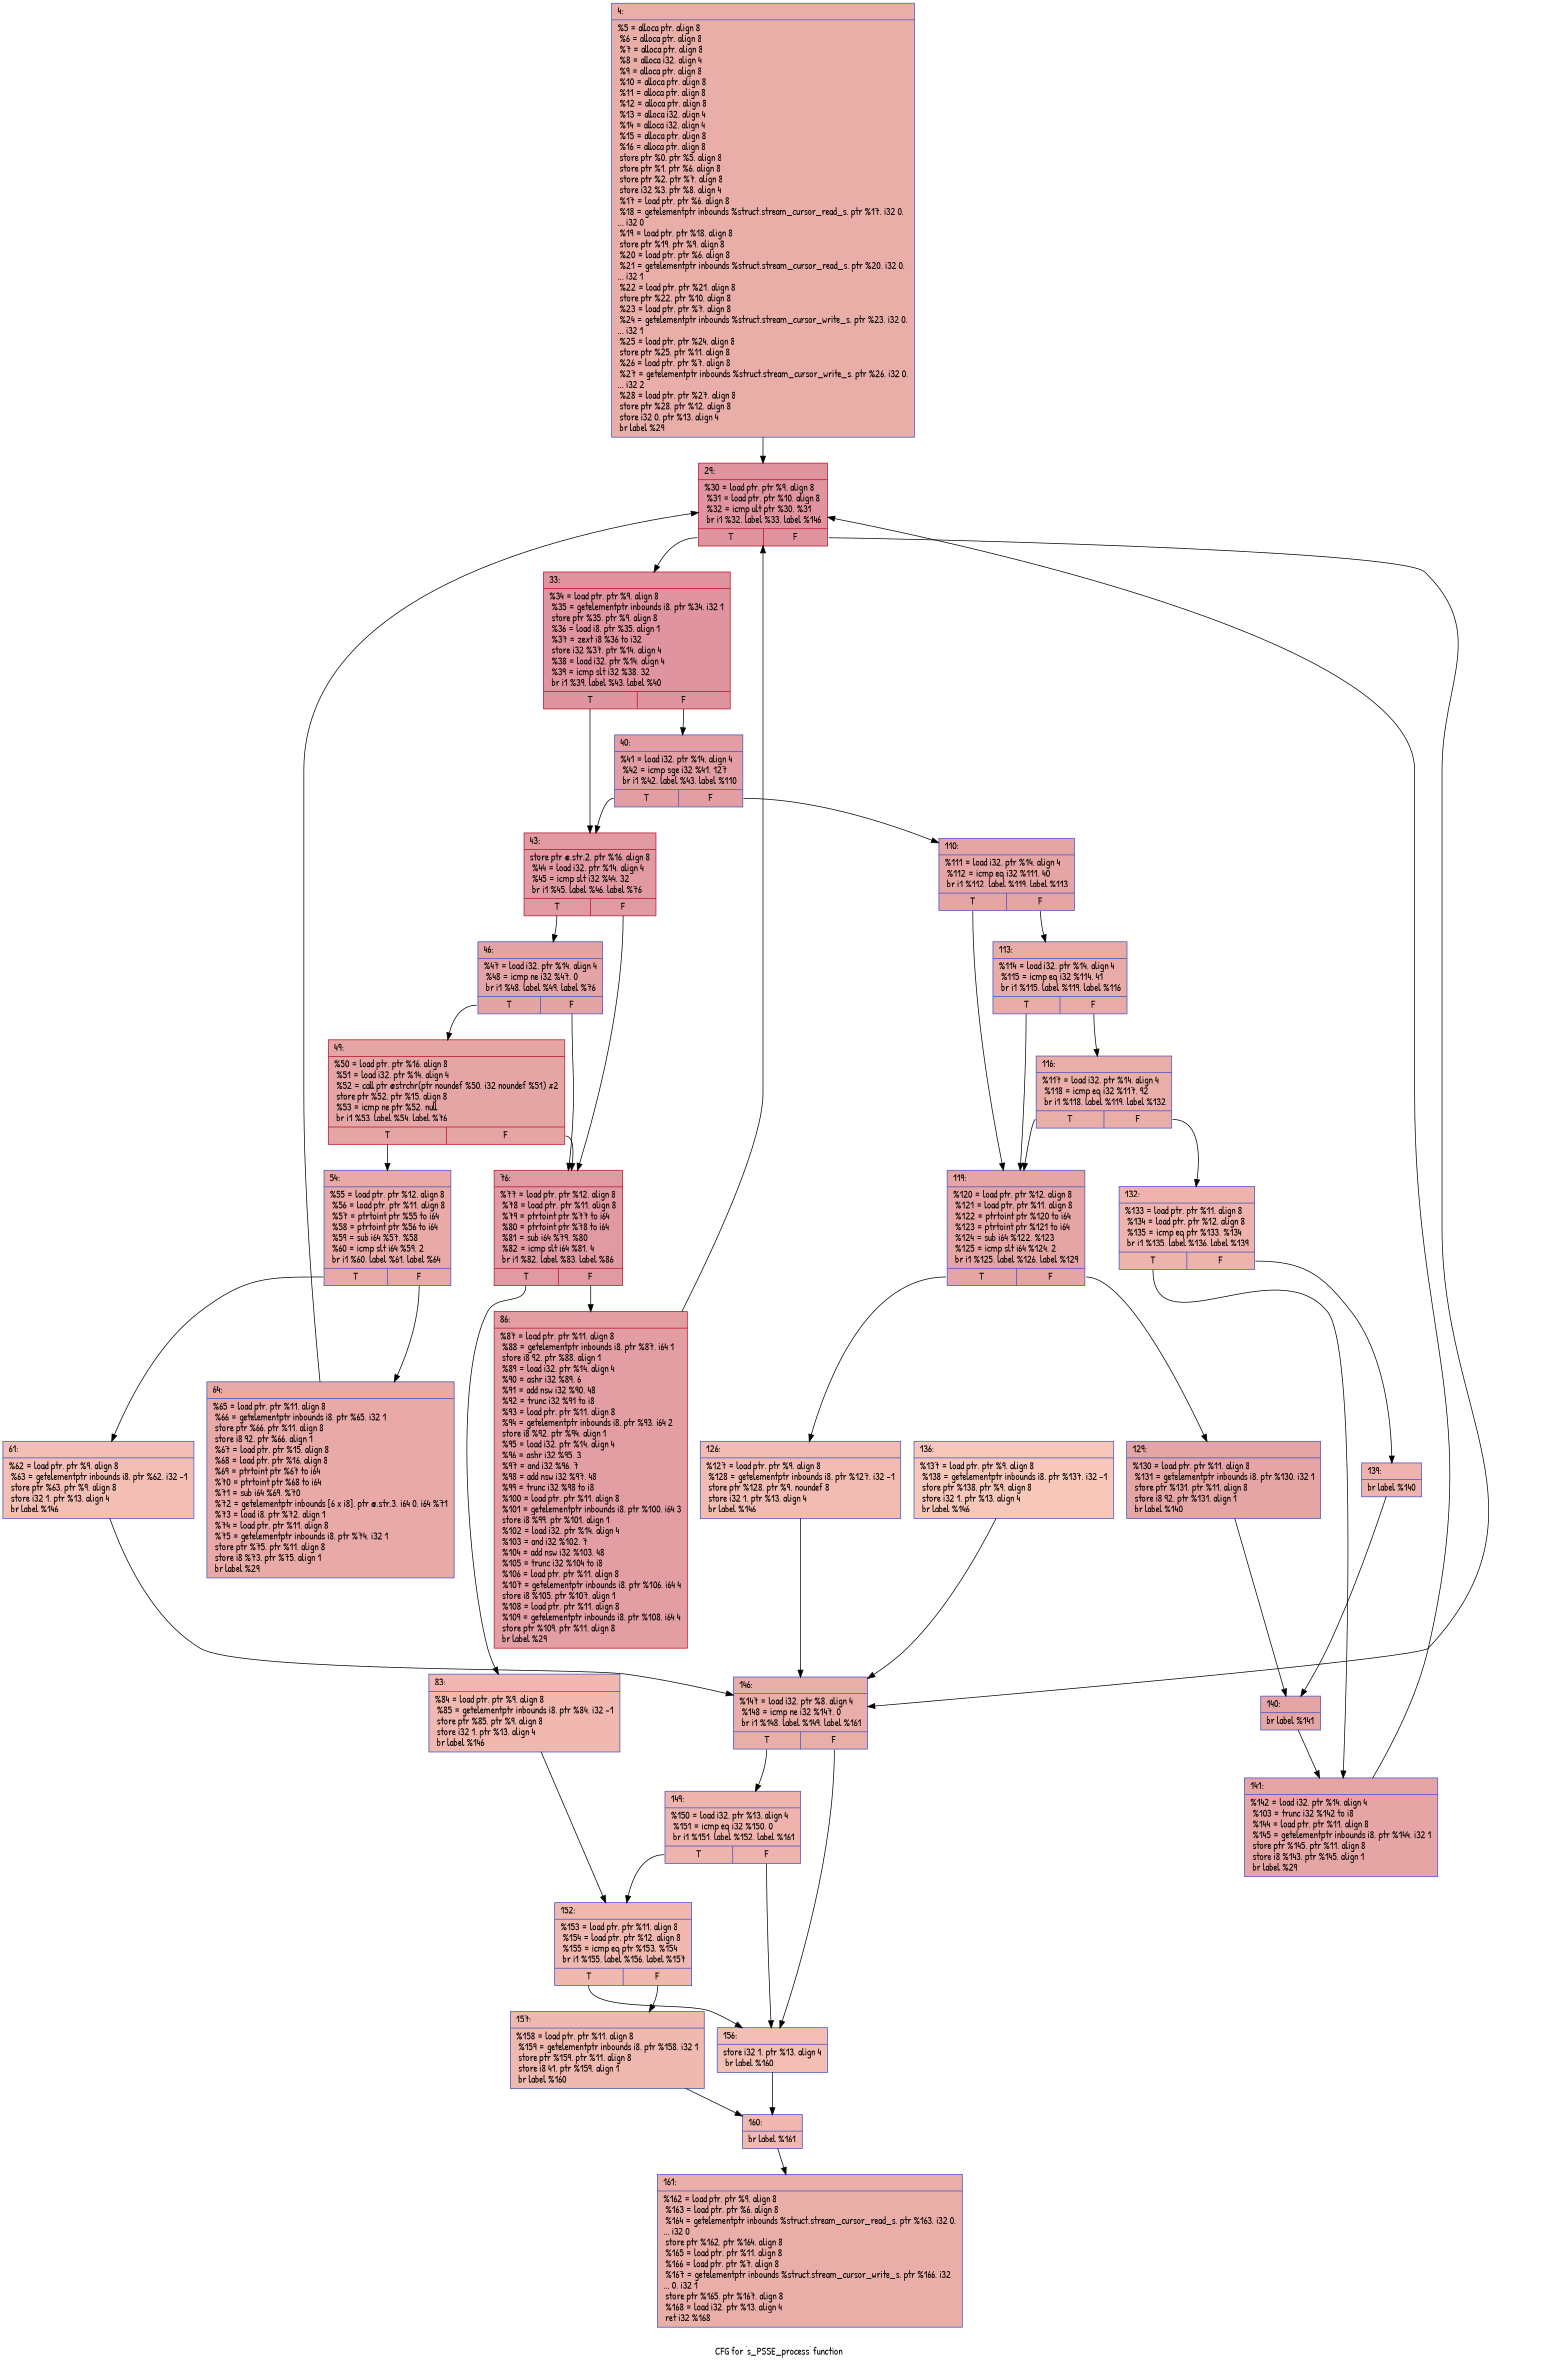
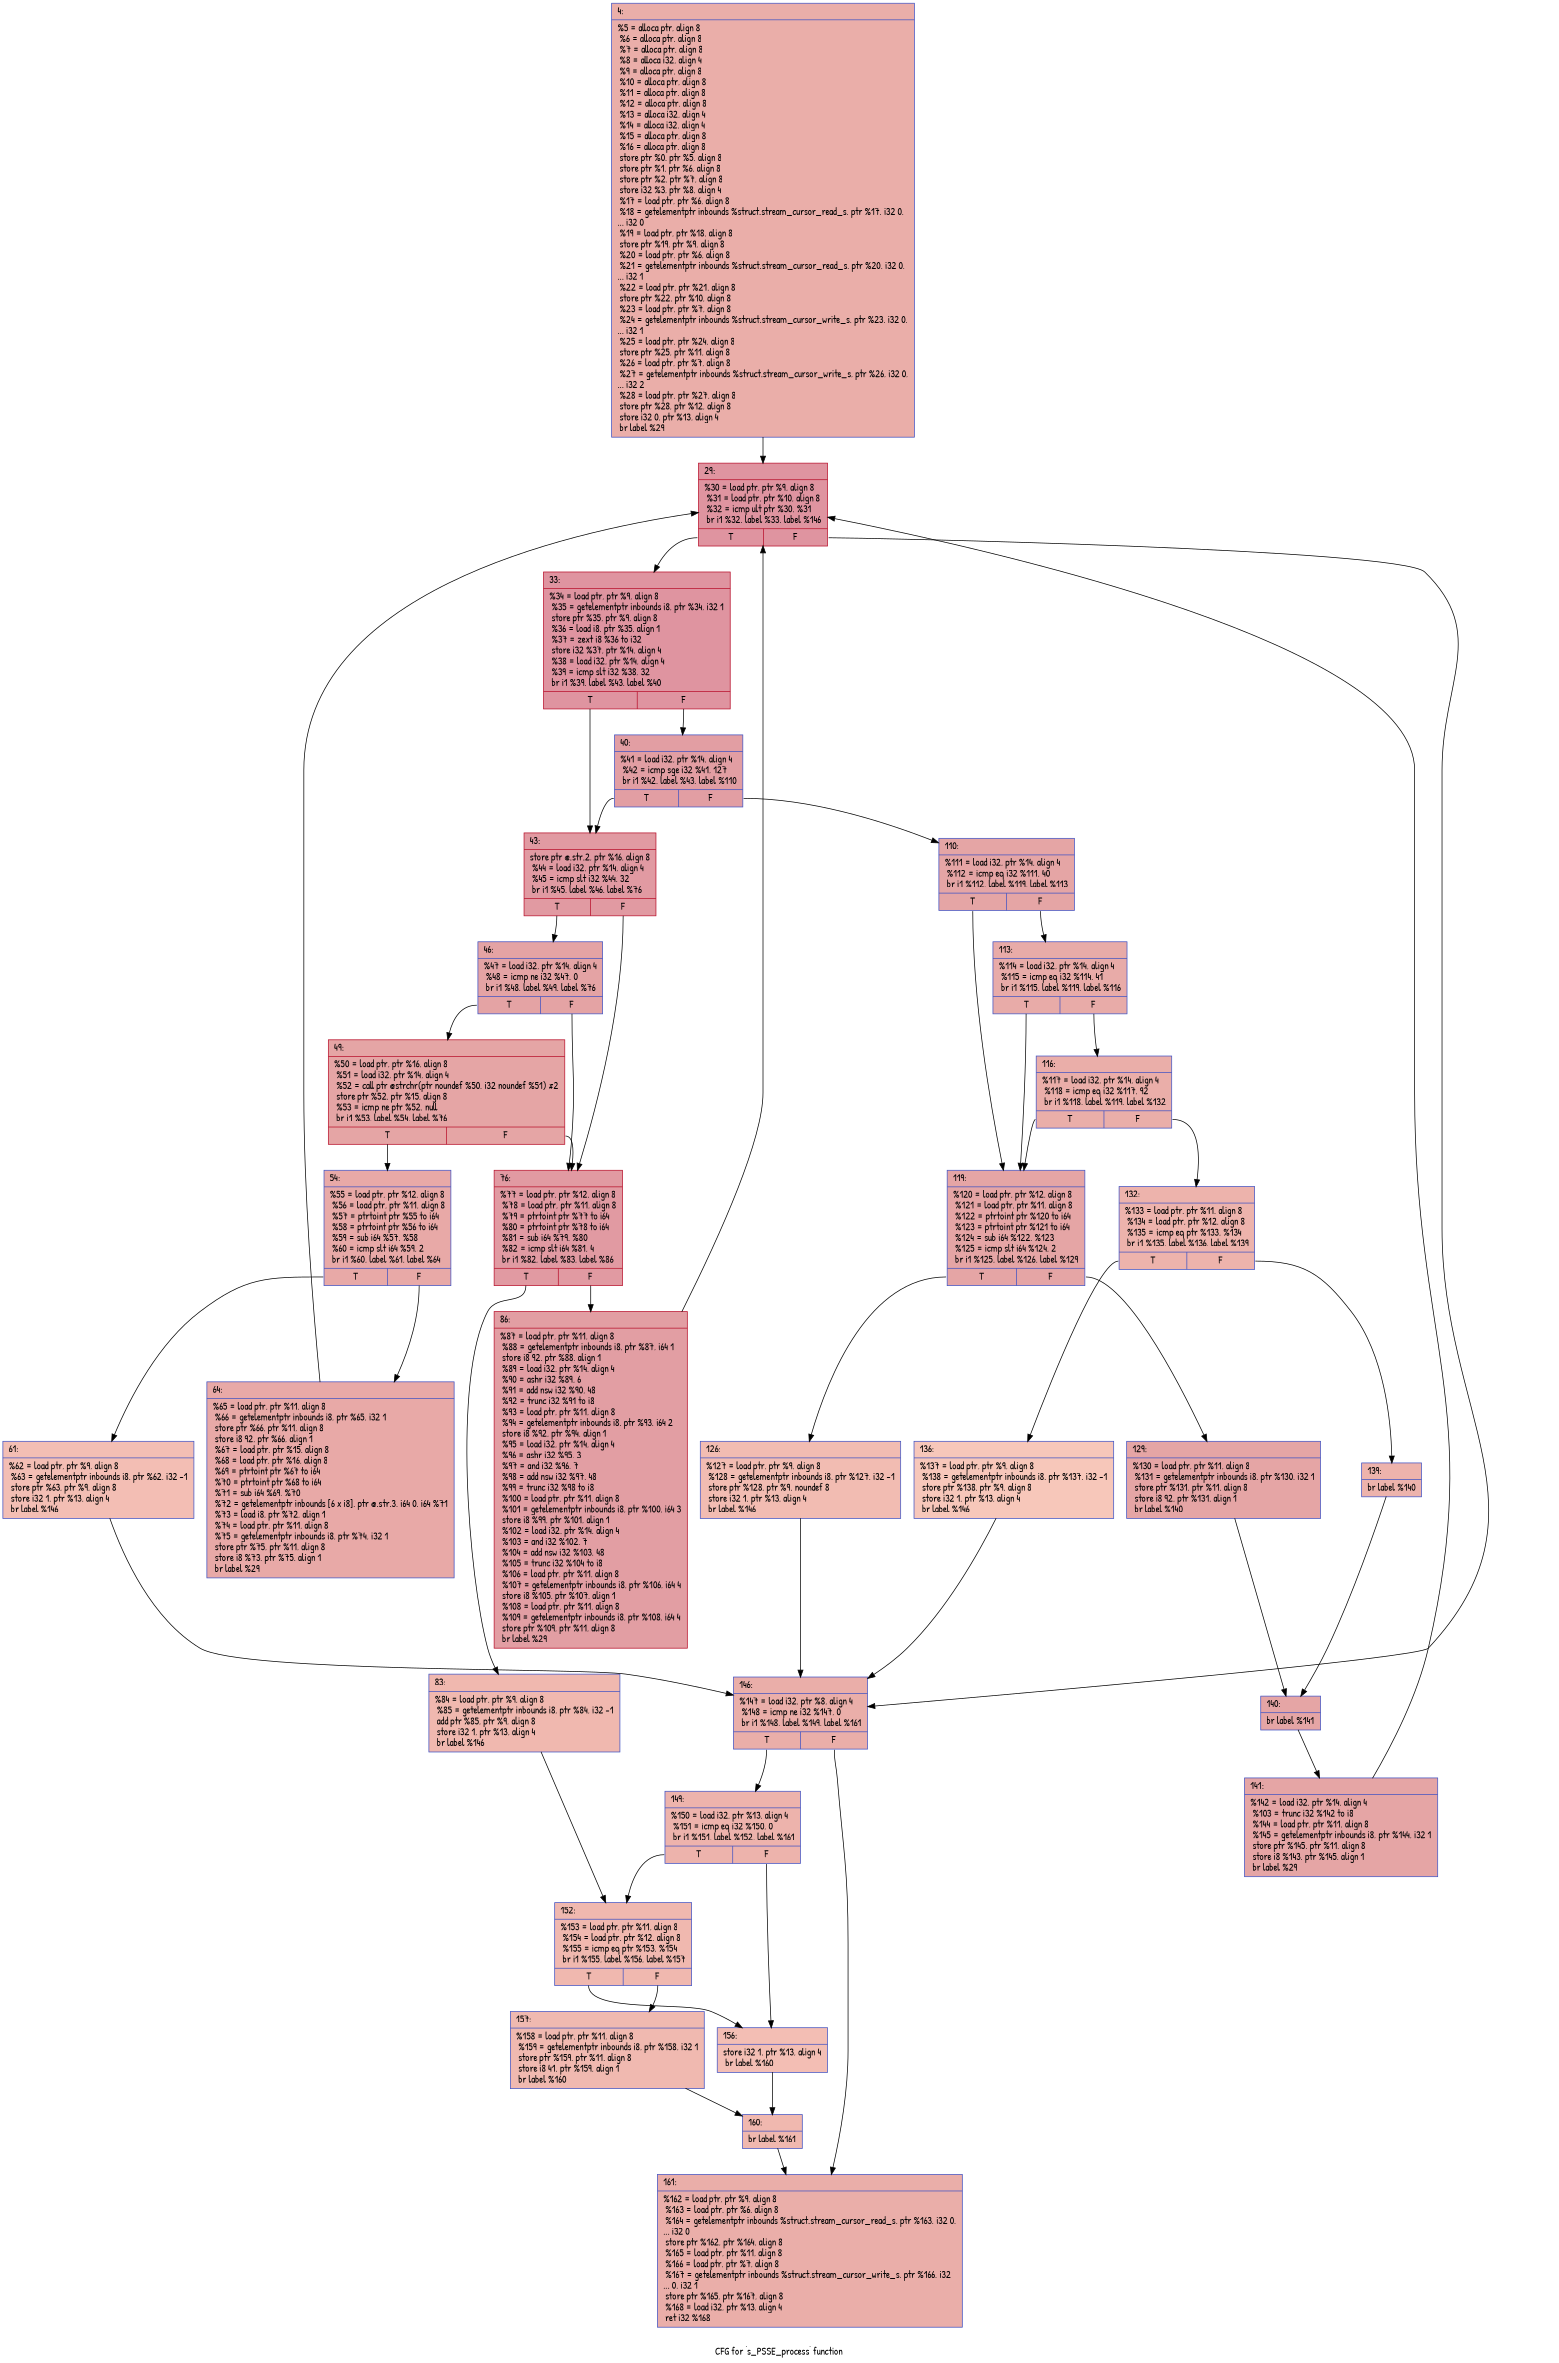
edge "132:" -> "141:": now "132:" -> "136:"
node "83:": text "store ptr %85, ptr %9, align 8" -> "add ptr %85, ptr %9, align 8"
edge "146:" -> "156:": now "146:" -> "161:"
